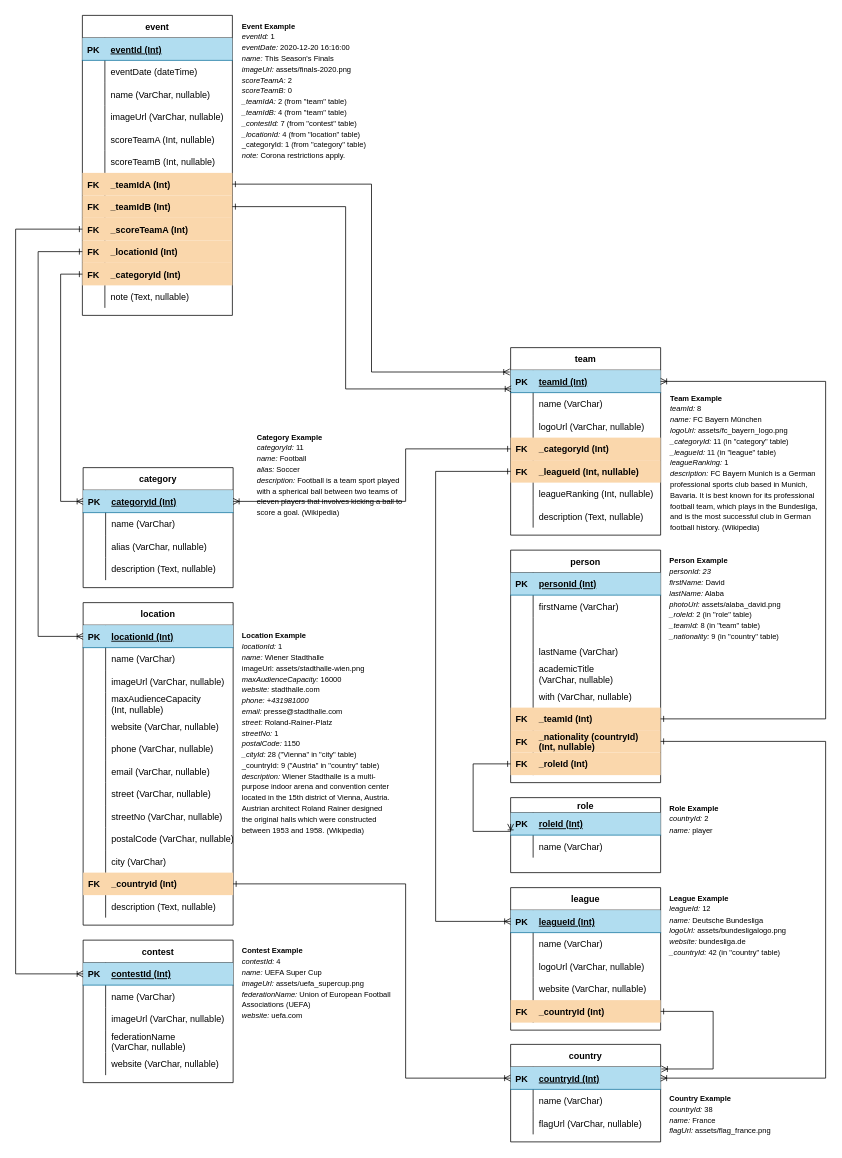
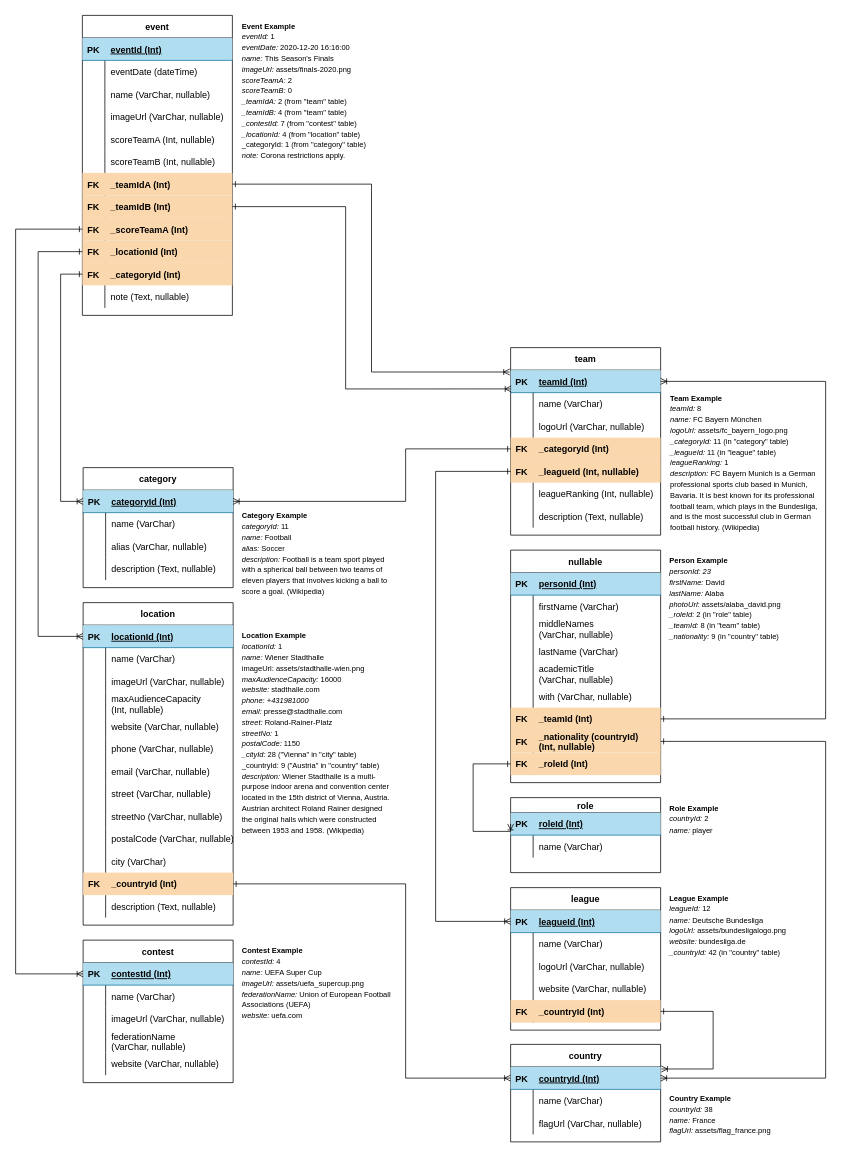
node "Category Example categoryId: 11 name: Football alias: Soccer description: Football is a team sport played with a spherical ball between two teams of eleven players that involves kicking a ball to score a goal. (Wikipedia)": moved (330, 475) -> (315, 554)
node "person": label "person" -> "nullable"
node "middleNames (VarChar, nullable)": added
